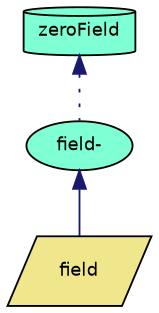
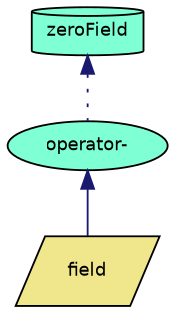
node "field-": label "field-" -> "operator-"
